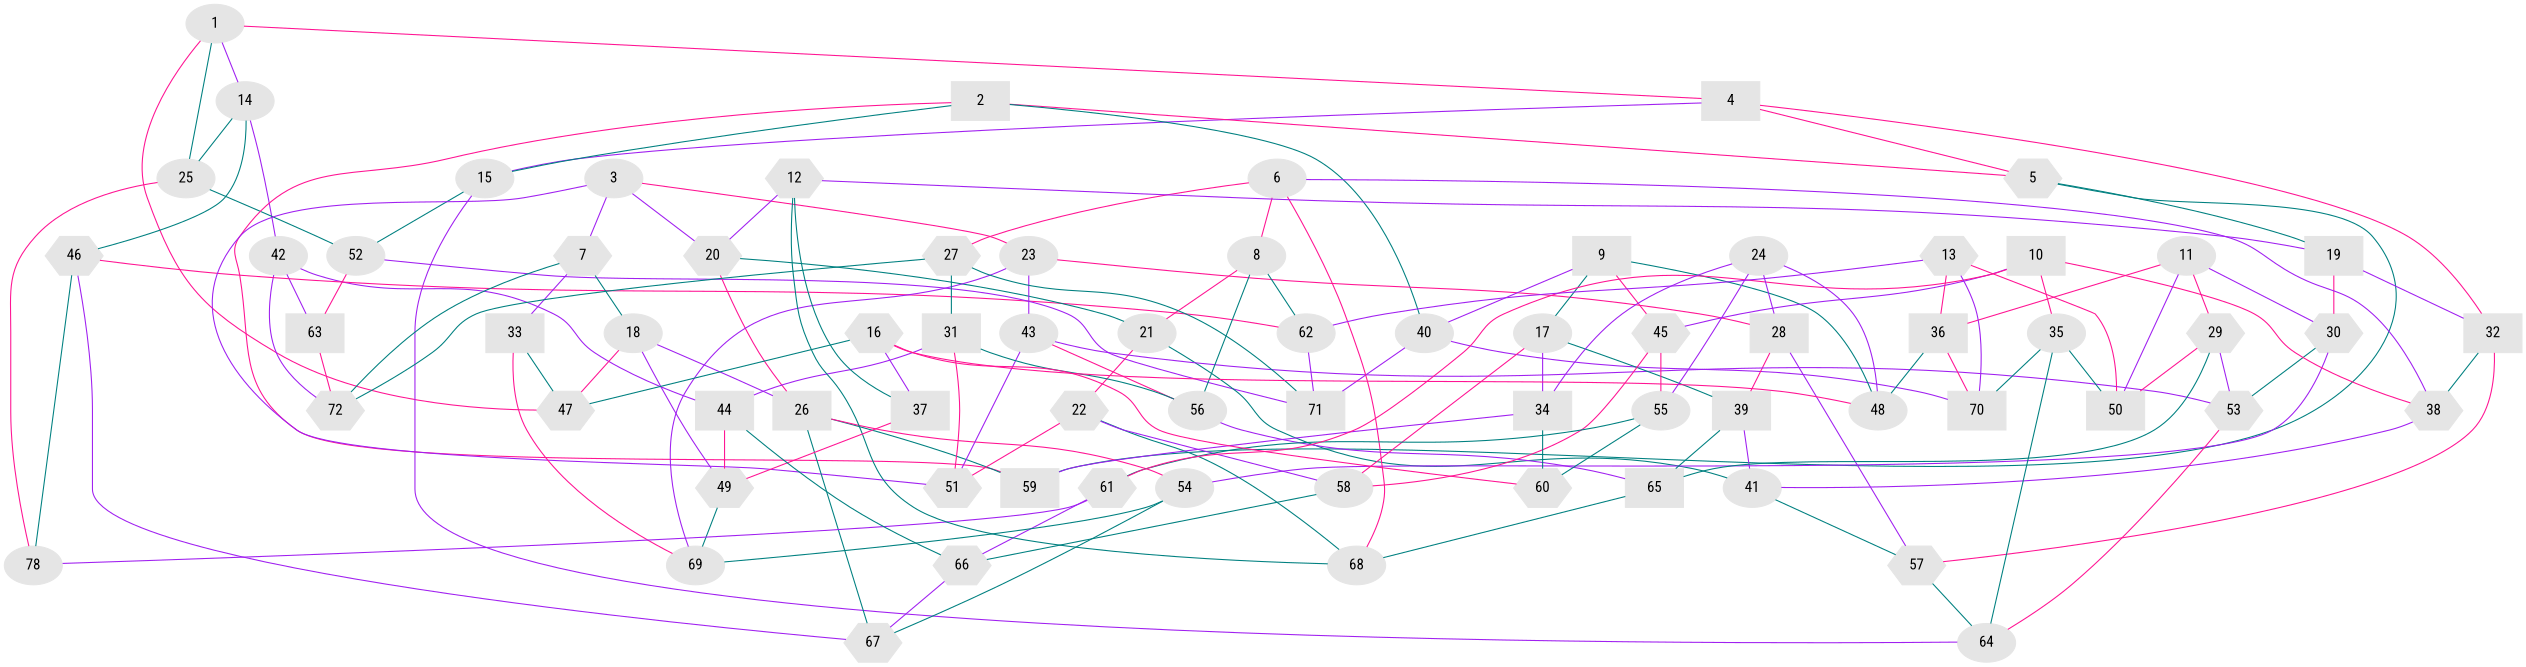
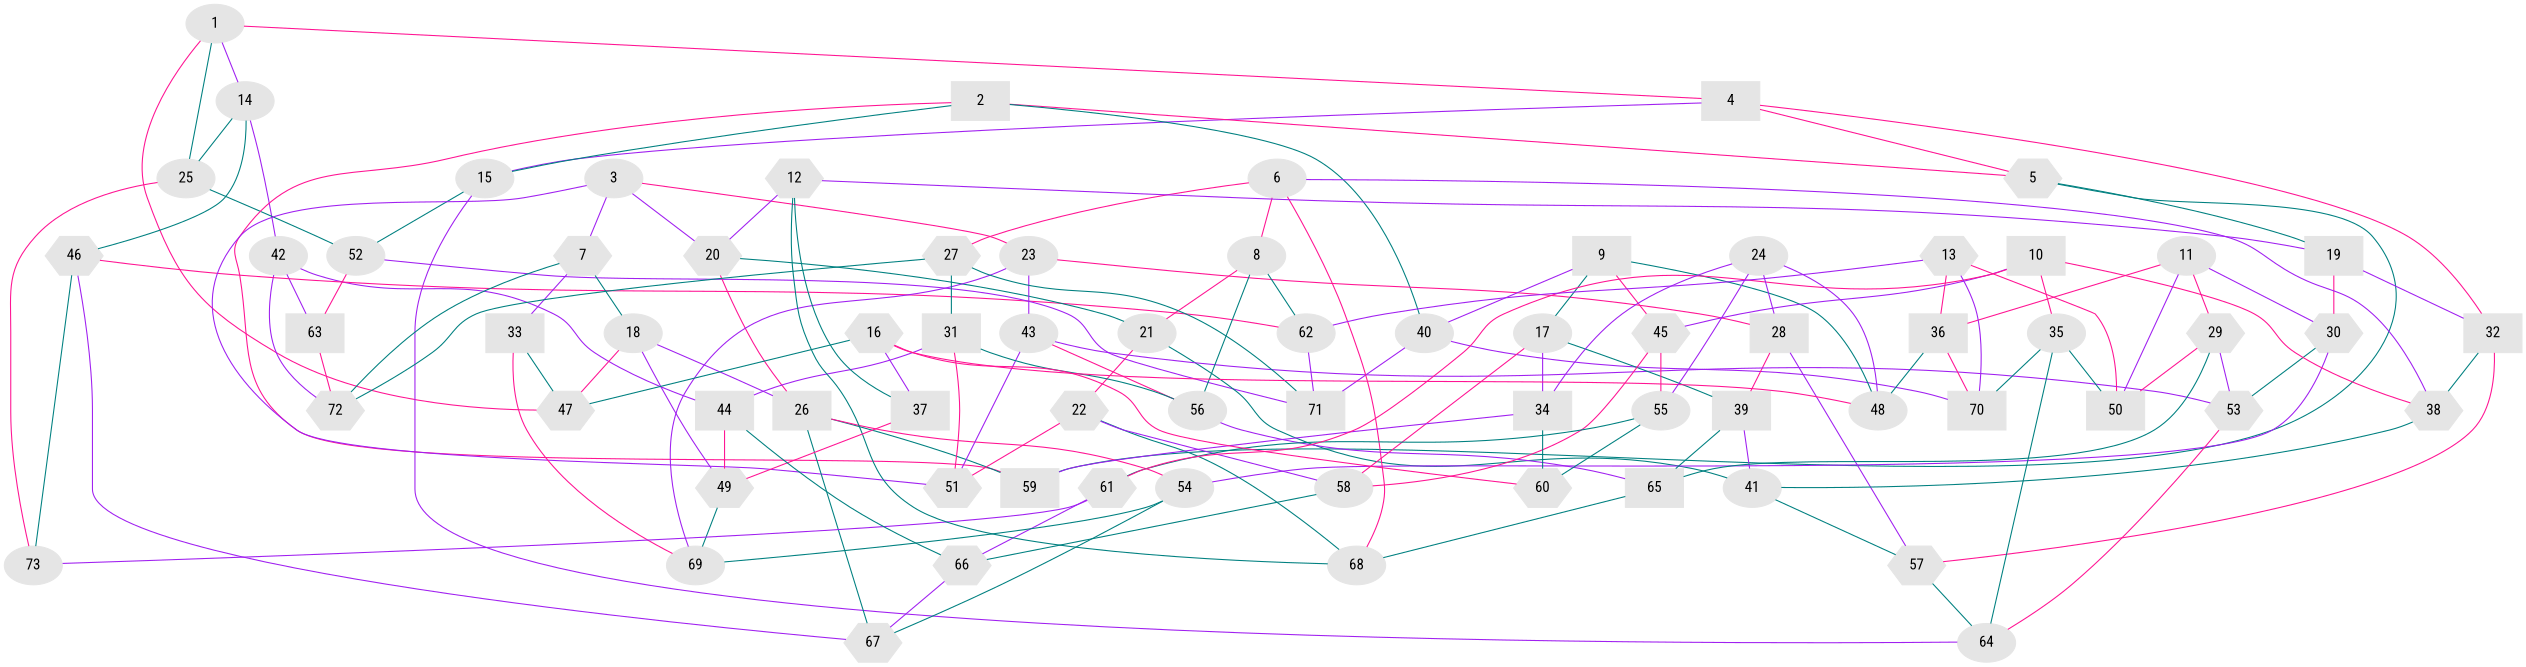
edge "38" -- "41": color purple -> teal
node "78": label "78" -> "73"
